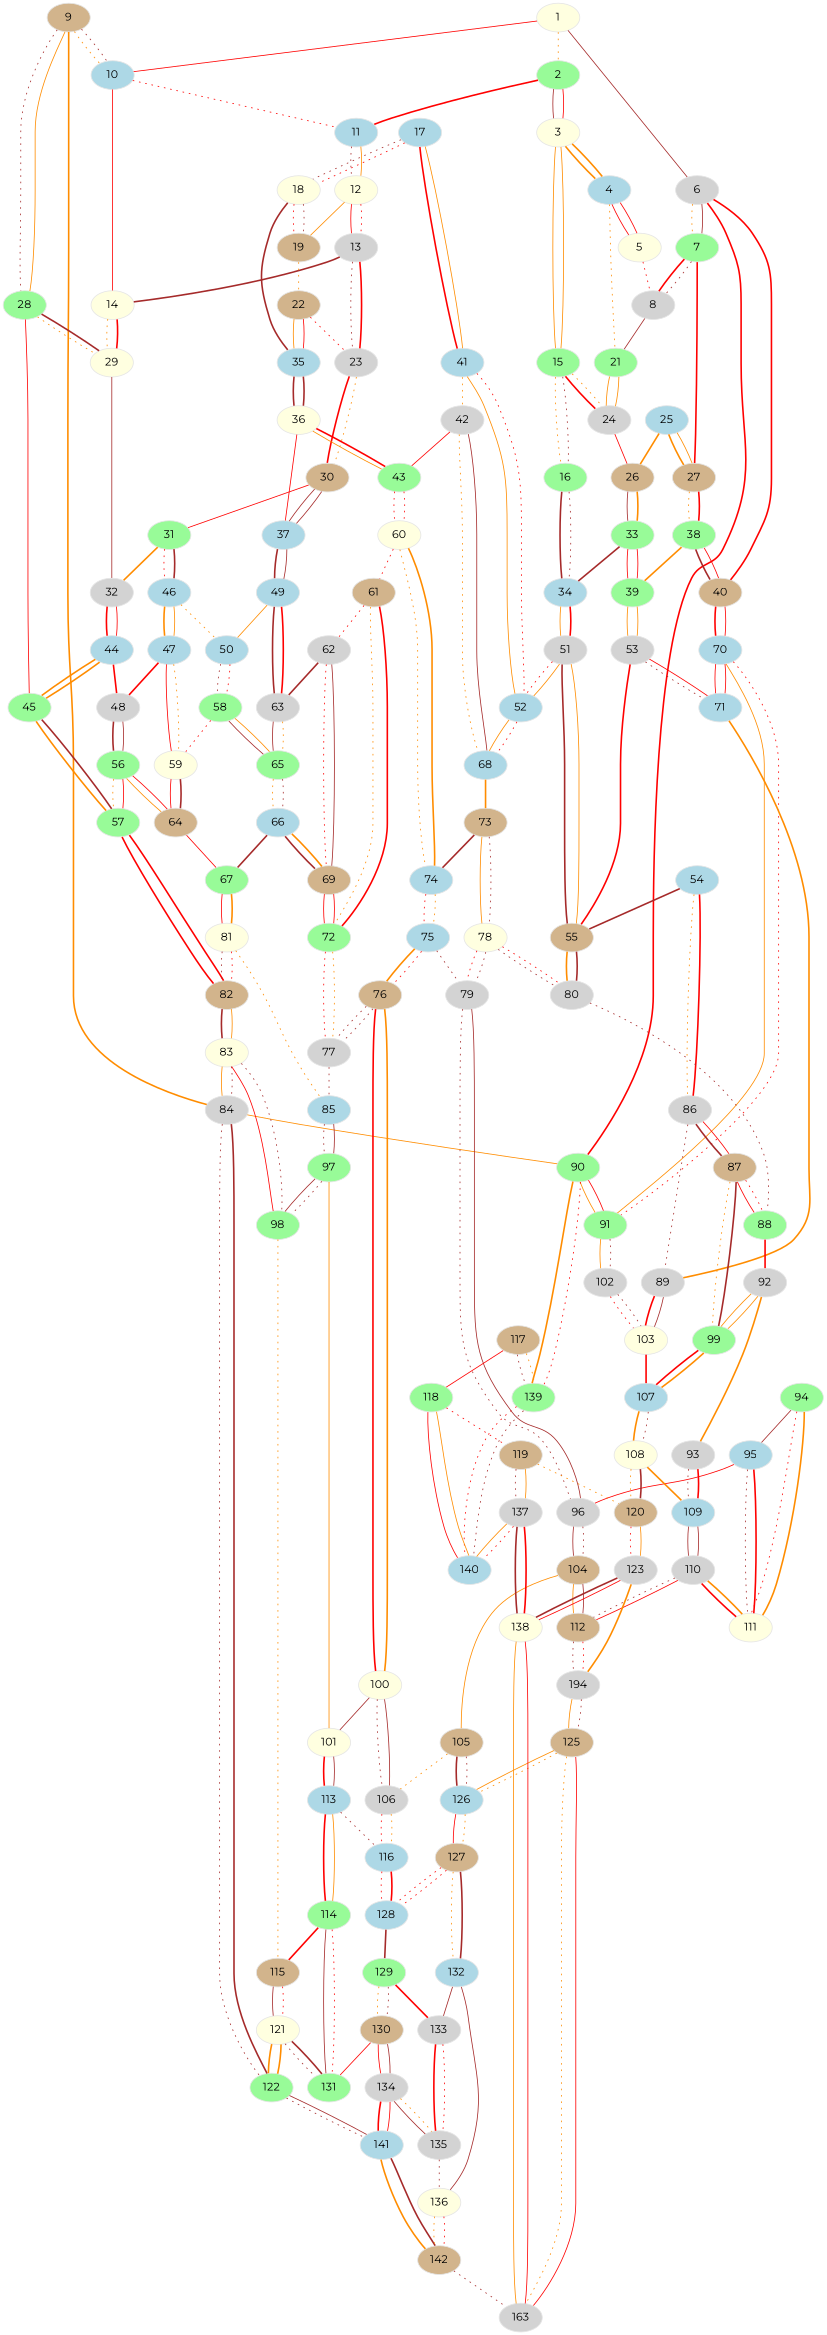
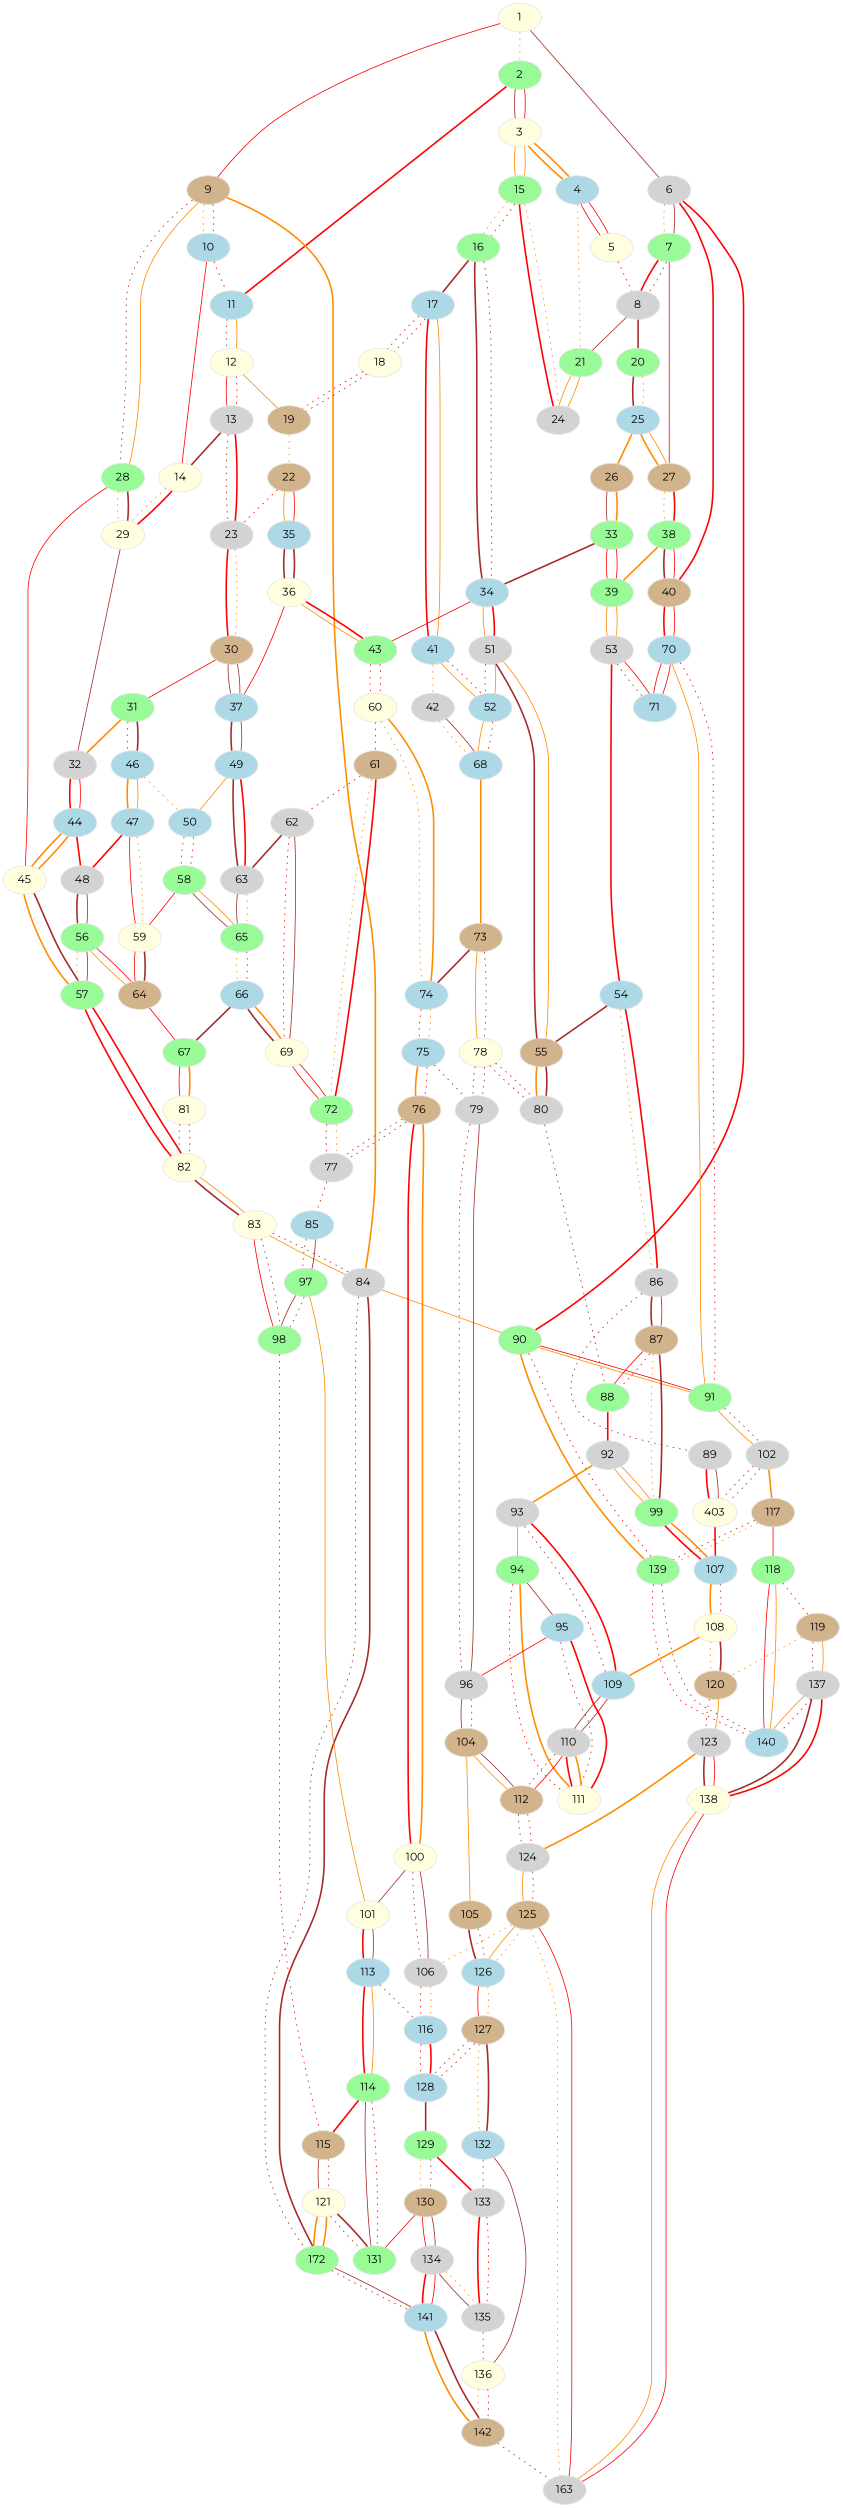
edge "1" -- "10": now "1" -- "9"
edge "18" -- "35": removed
edge "16" -- "17": added
node "20": added
edge "7" -- "27": style bold -> solid
edge "42" -- "43": now "34" -- "43"
edge "24" -- "26": removed
node "45": fillcolor palegreen -> lightyellow
edge "58" -- "59": style dotted -> solid
edge "53" -- "55": now "53" -- "54"
node "69": fillcolor tan -> lightyellow
node "82": fillcolor tan -> lightyellow
edge "81" -- "85": removed
edge "71" -- "89": removed
node "103": label "103" -> "403"
edge "102" -- "117": added
edge "93" -- "94": added
edge "98" -- "115": color darkorange -> red
node "194": label "194" -> "124"
edge "105" -- "106": now "125" -- "106"
edge "132" -- "133": style solid -> dotted
node "122": label "122" -> "172"
